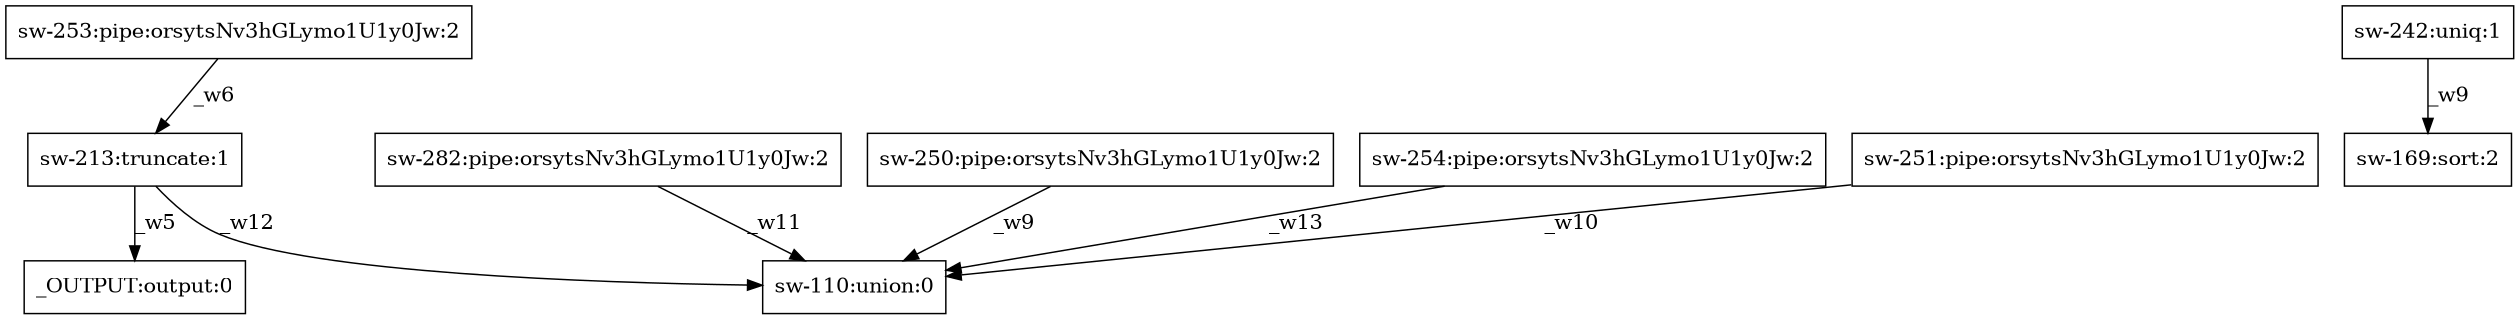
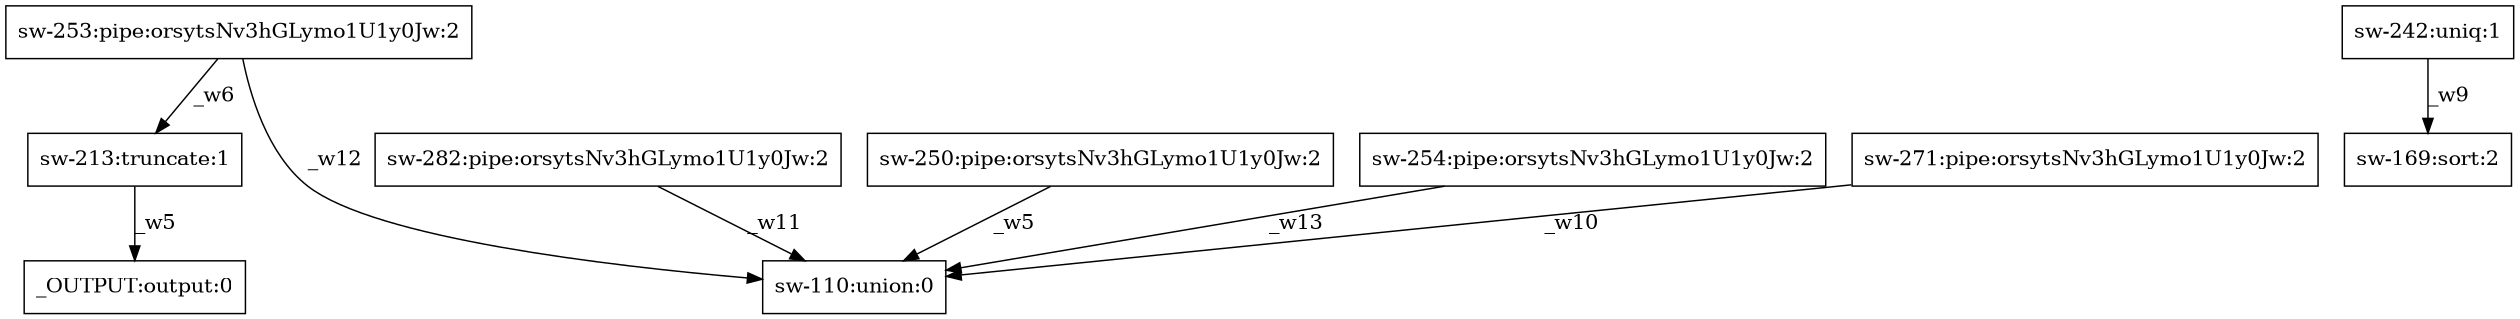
node "sw-251:pipe:orsytsNv3hGLymo1U1y0Jw:2": label "sw-251:pipe:orsytsNv3hGLymo1U1y0Jw:2" -> "sw-271:pipe:orsytsNv3hGLymo1U1y0Jw:2"
edge "sw-250:pipe:orsytsNv3hGLymo1U1y0Jw:2" -> "sw-110:union:0": label "_w9" -> "_w5"
edge "sw-213:truncate:1" -> "sw-110:union:0": now "sw-253:pipe:orsytsNv3hGLymo1U1y0Jw:2" -> "sw-110:union:0"
